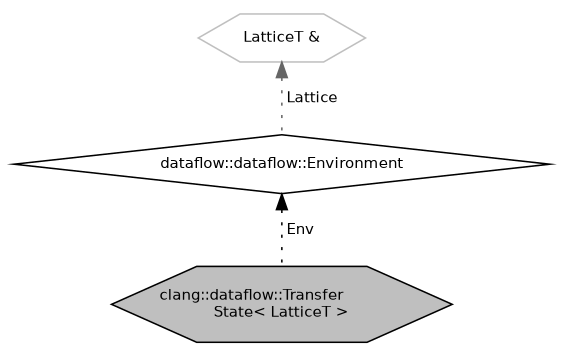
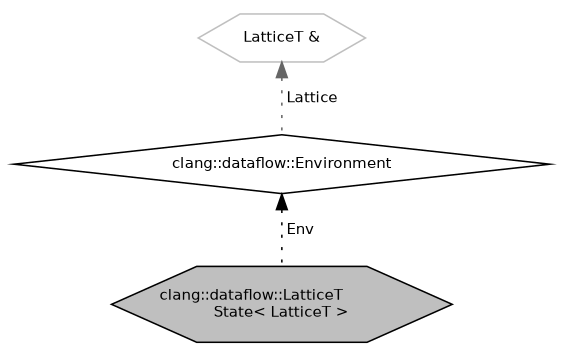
node "dataflow::dataflow::Environment": label "dataflow::dataflow::Environment" -> "clang::dataflow::Environment"
node "clang::dataflow::Transfer State< LatticeT >": label "clang::dataflow::Transfer State< LatticeT >" -> "clang::dataflow::LatticeT State< LatticeT >"
